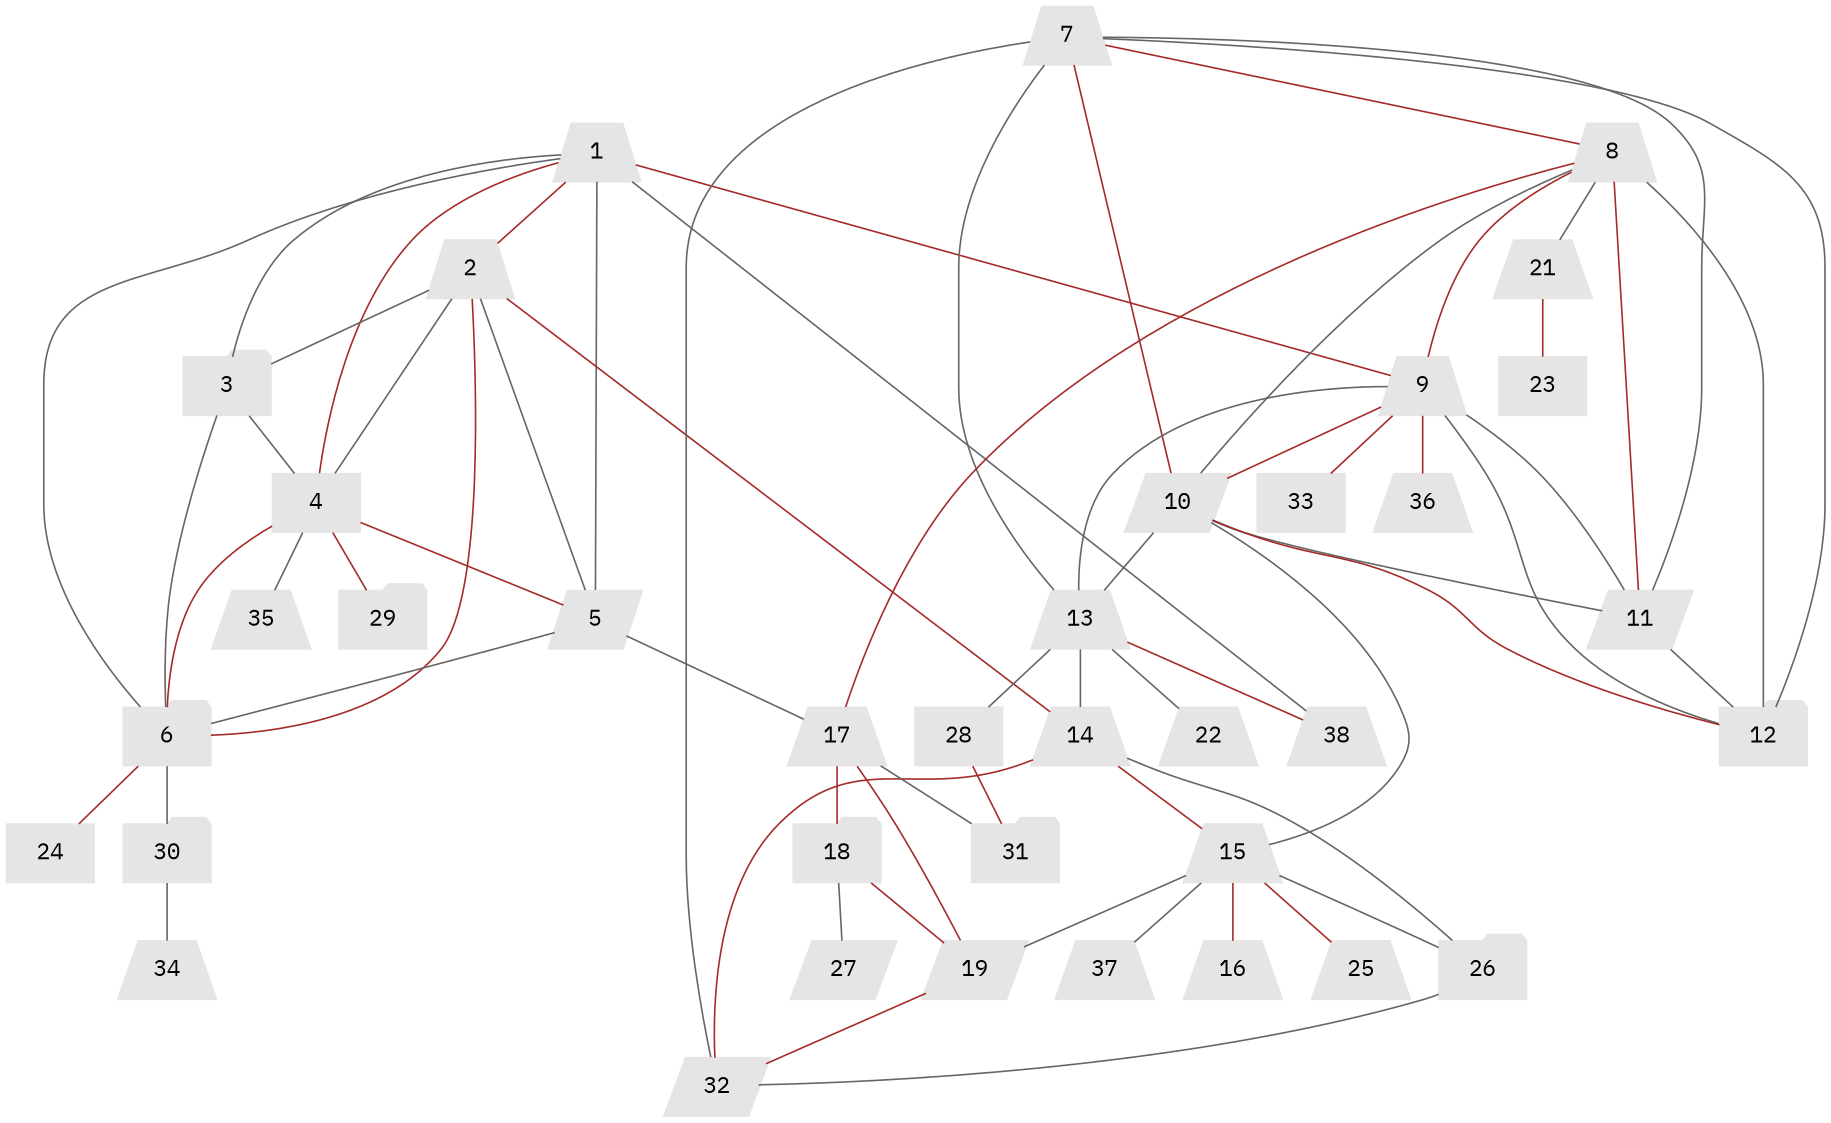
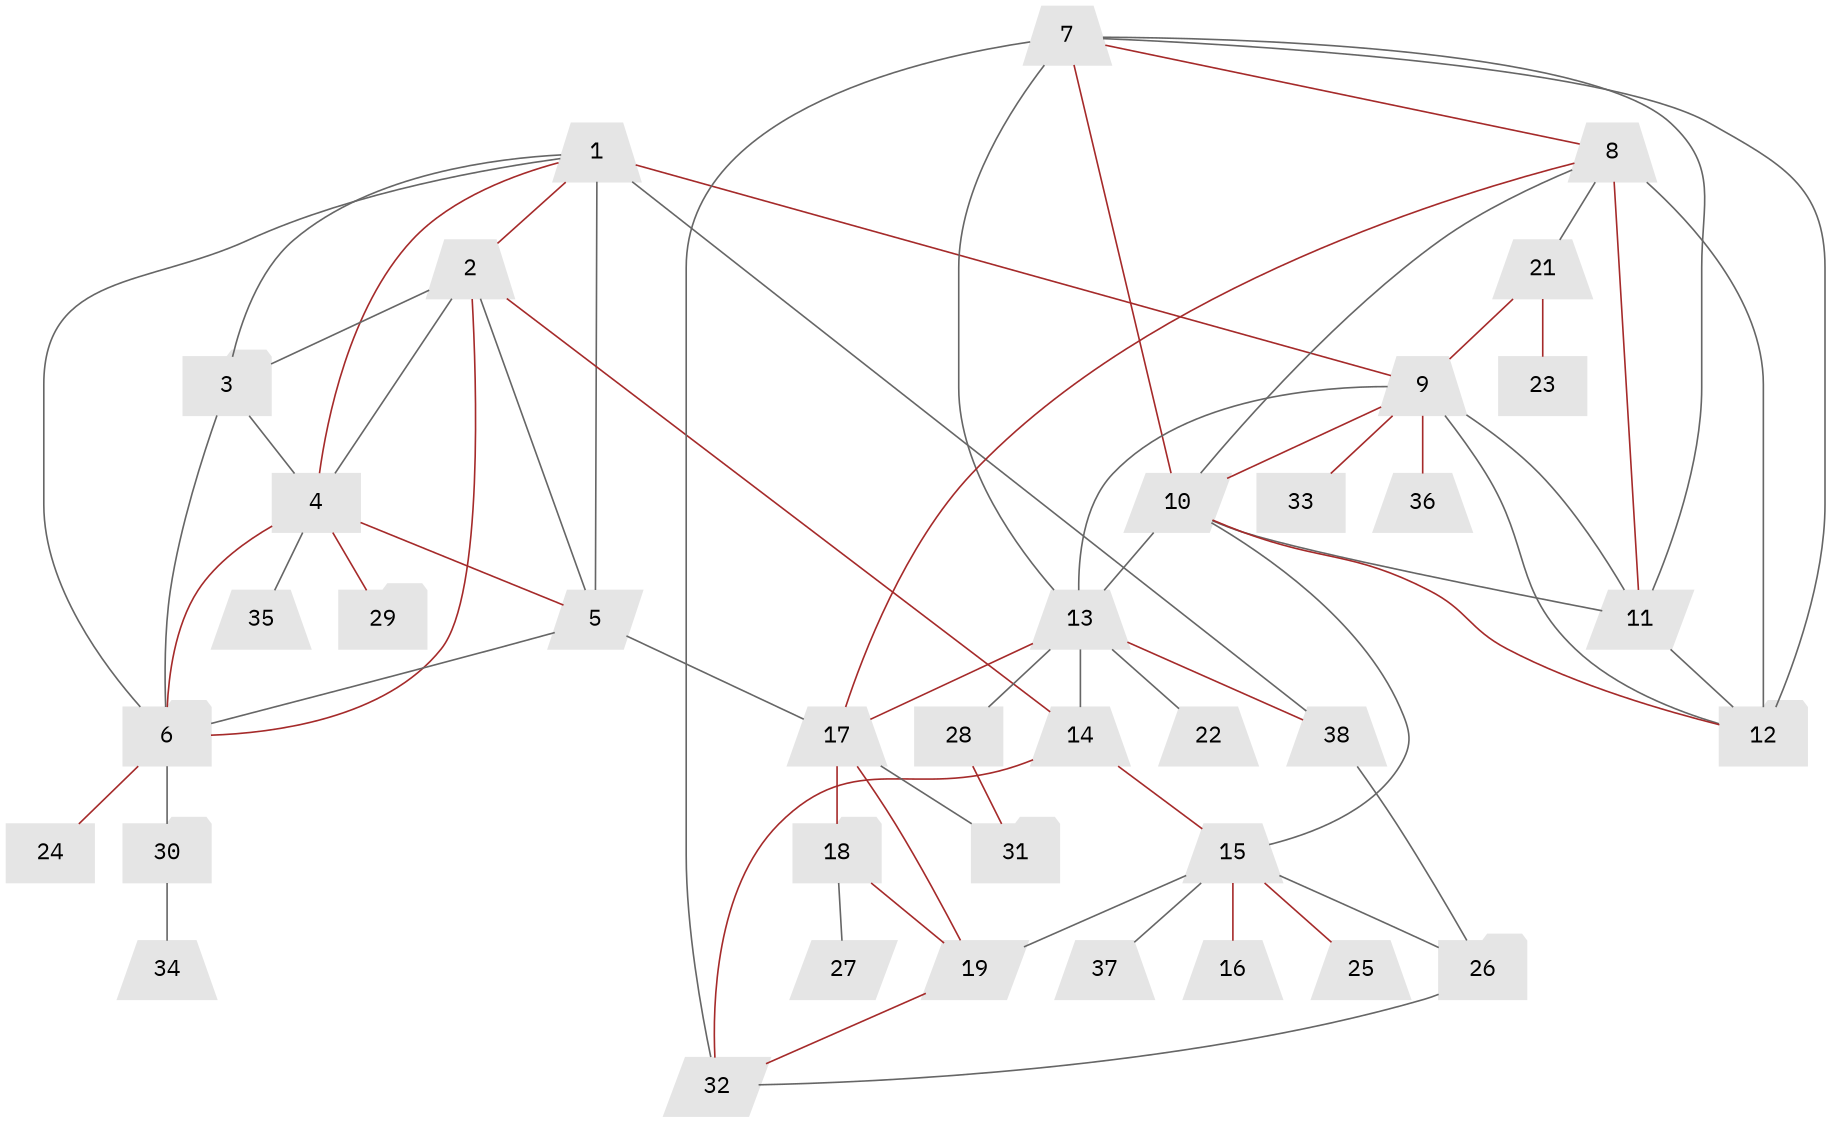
edge "8" -- "9": now "21" -- "9"
edge "13" -- "17": added
edge "14" -- "26": now "38" -- "26"
